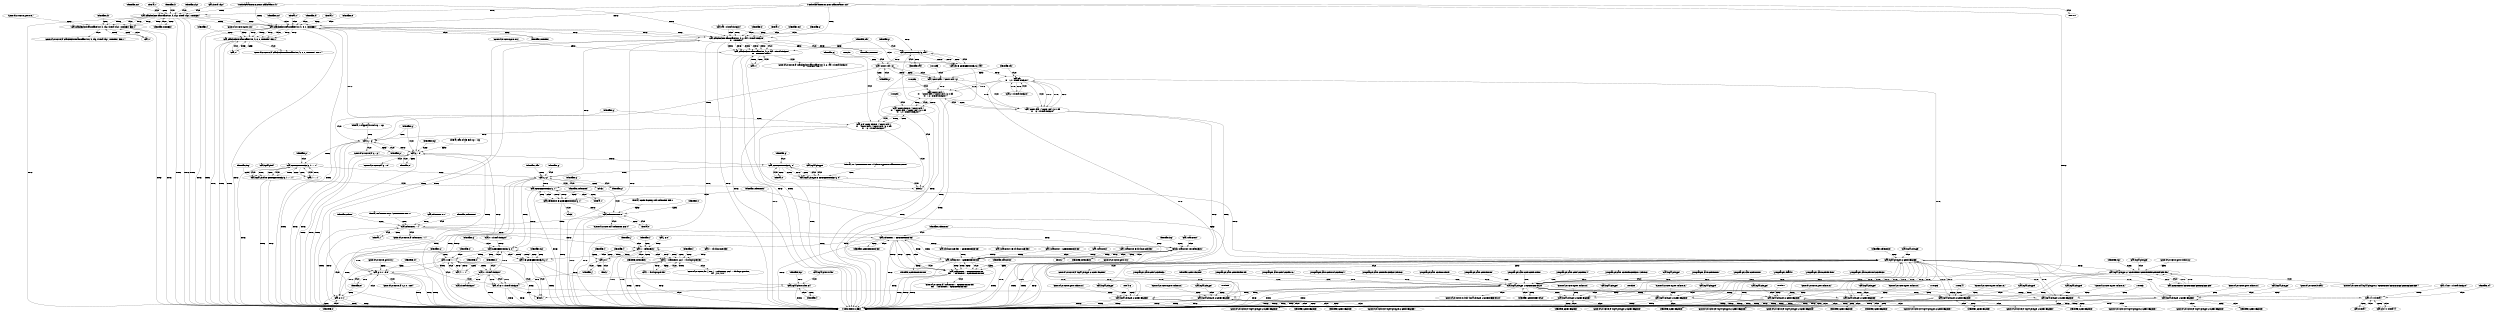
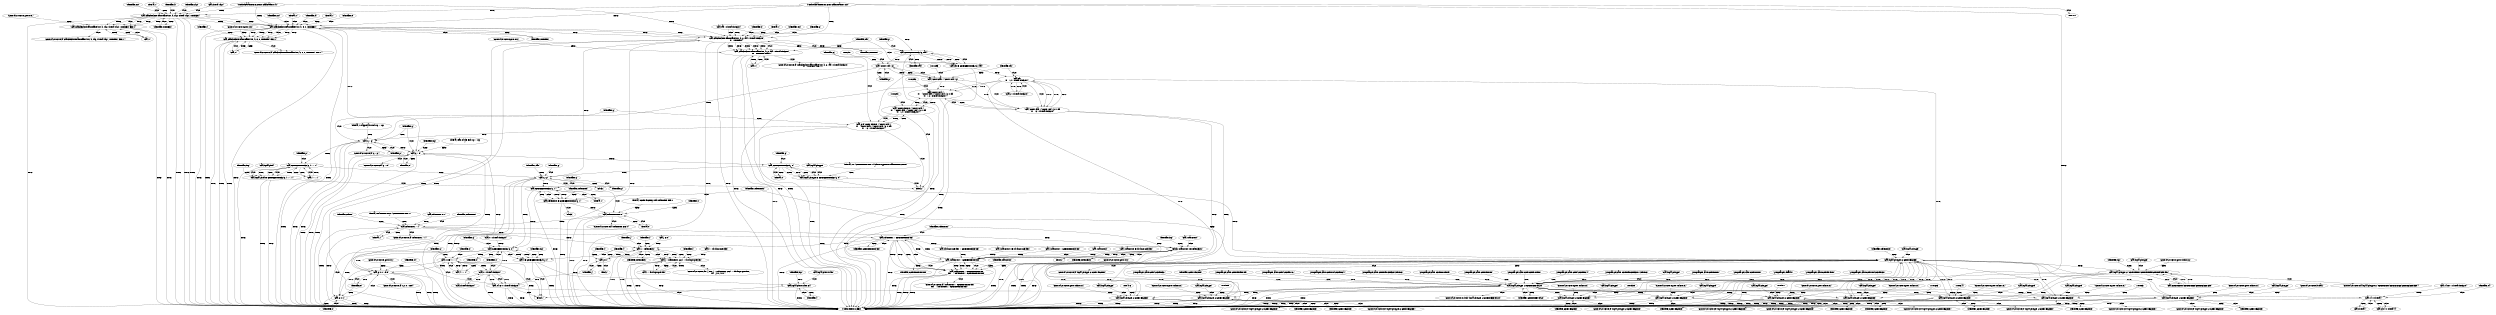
node "(Identifier,sh)": removed
